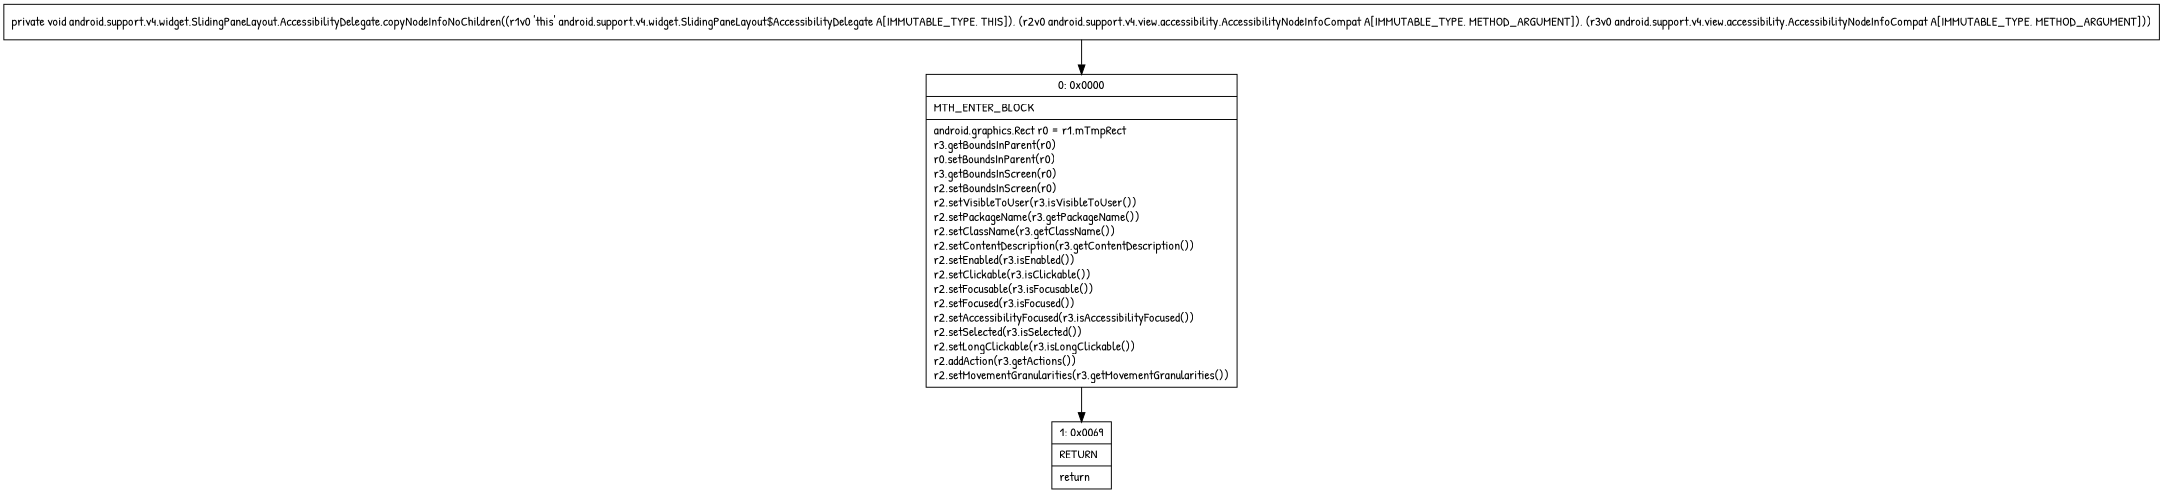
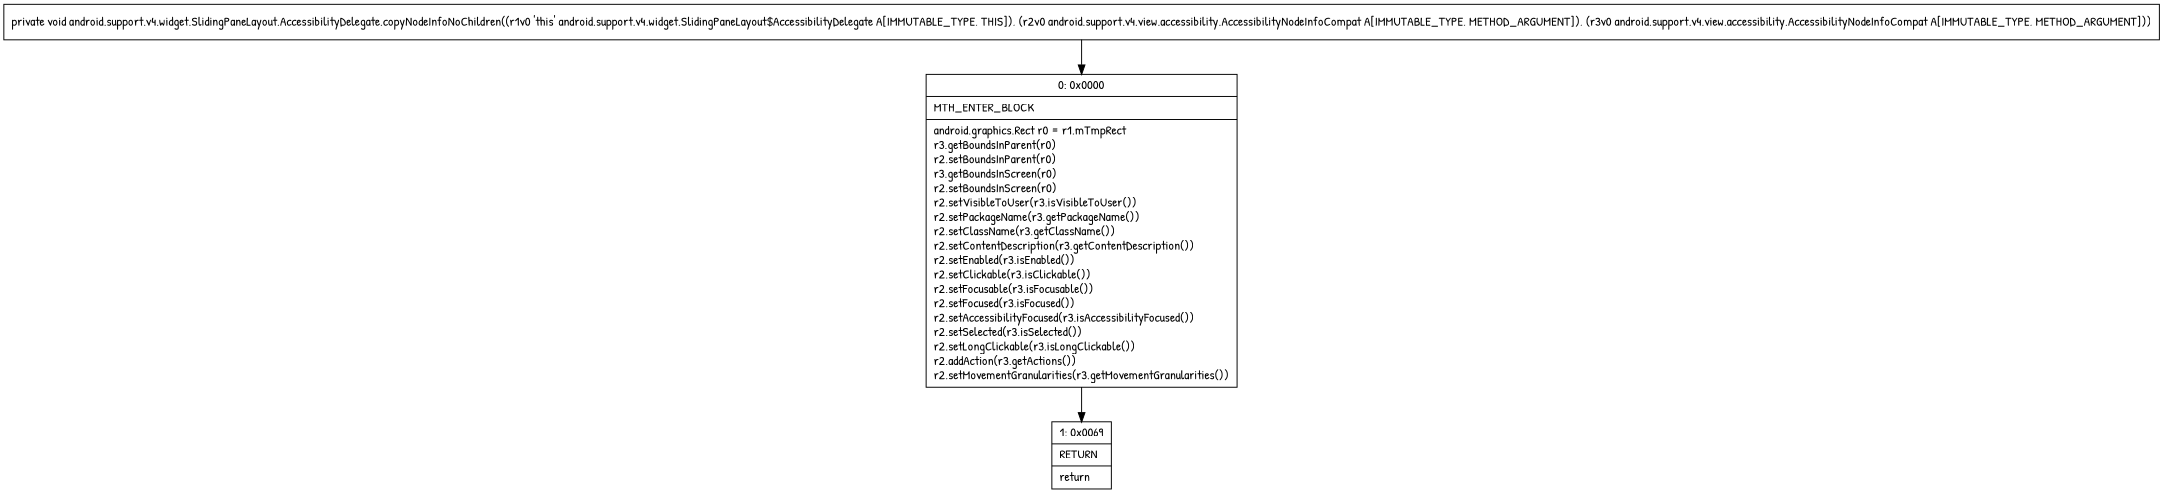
node "0: 0x0000": text "r0.setBoundsInParent(r0)" -> "r2.setBoundsInParent(r0)"
